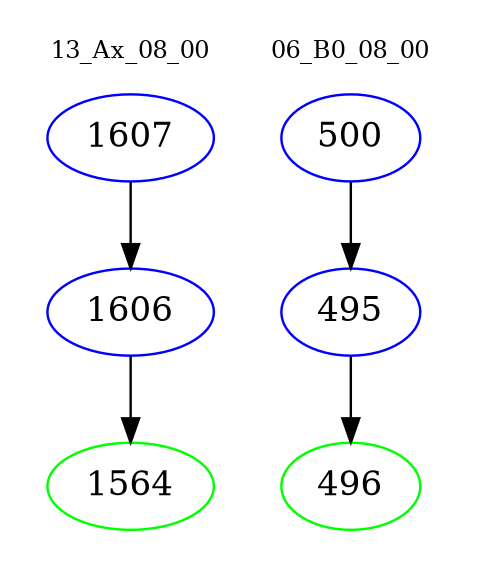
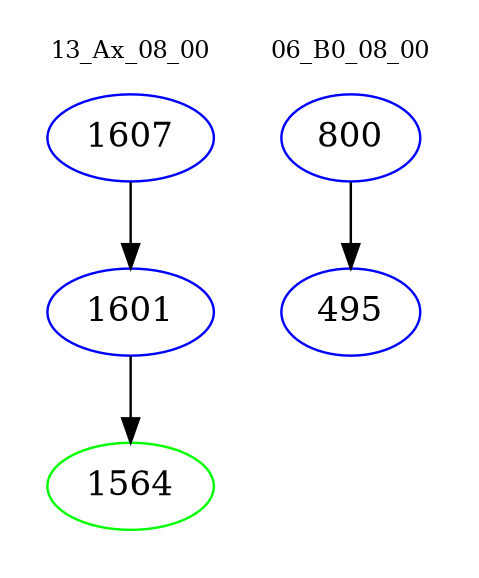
node "500": label "500" -> "800"
node "1606": label "1606" -> "1601"
node "496": removed
